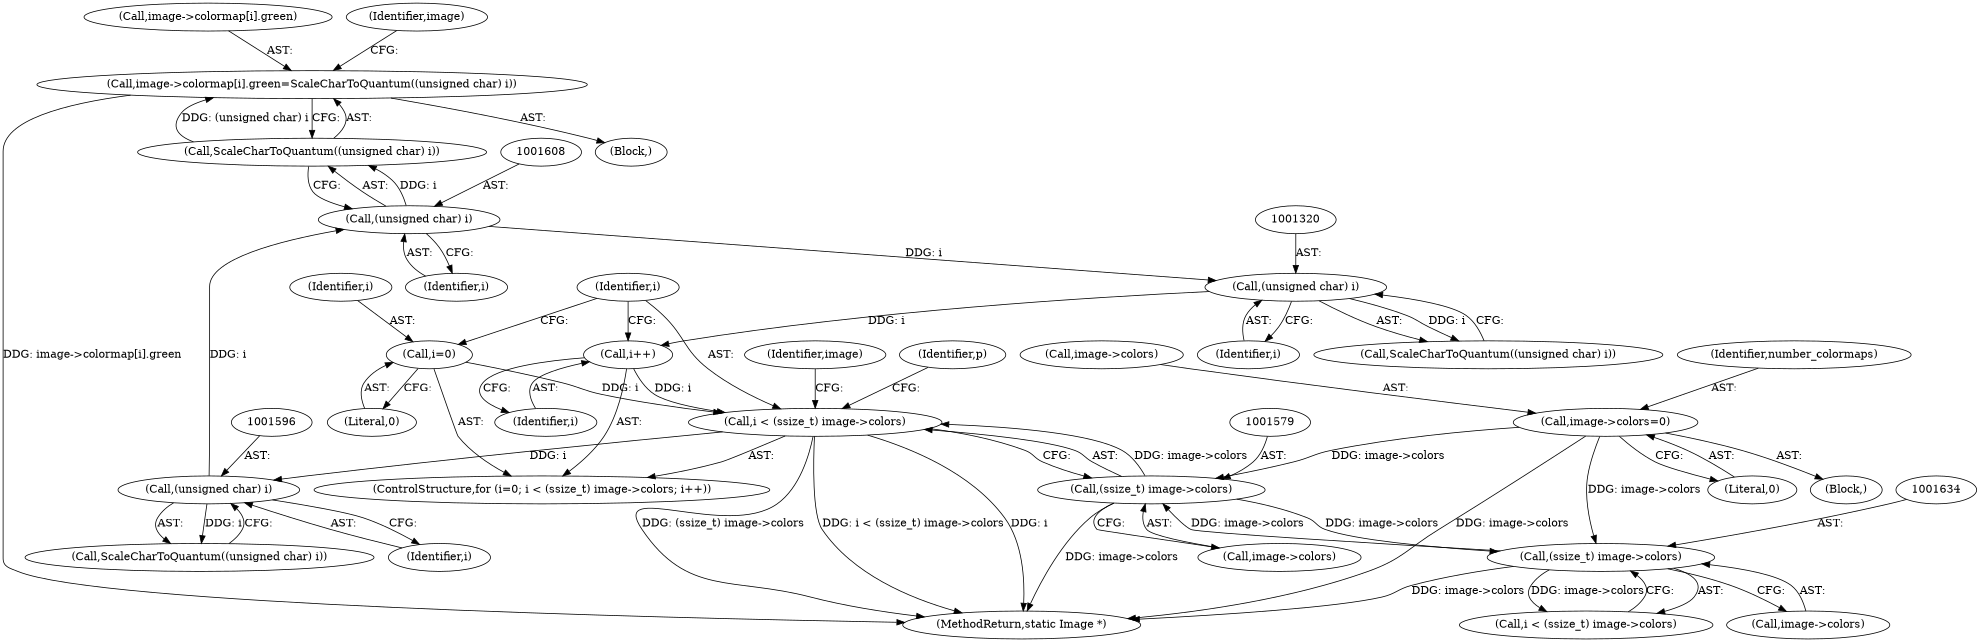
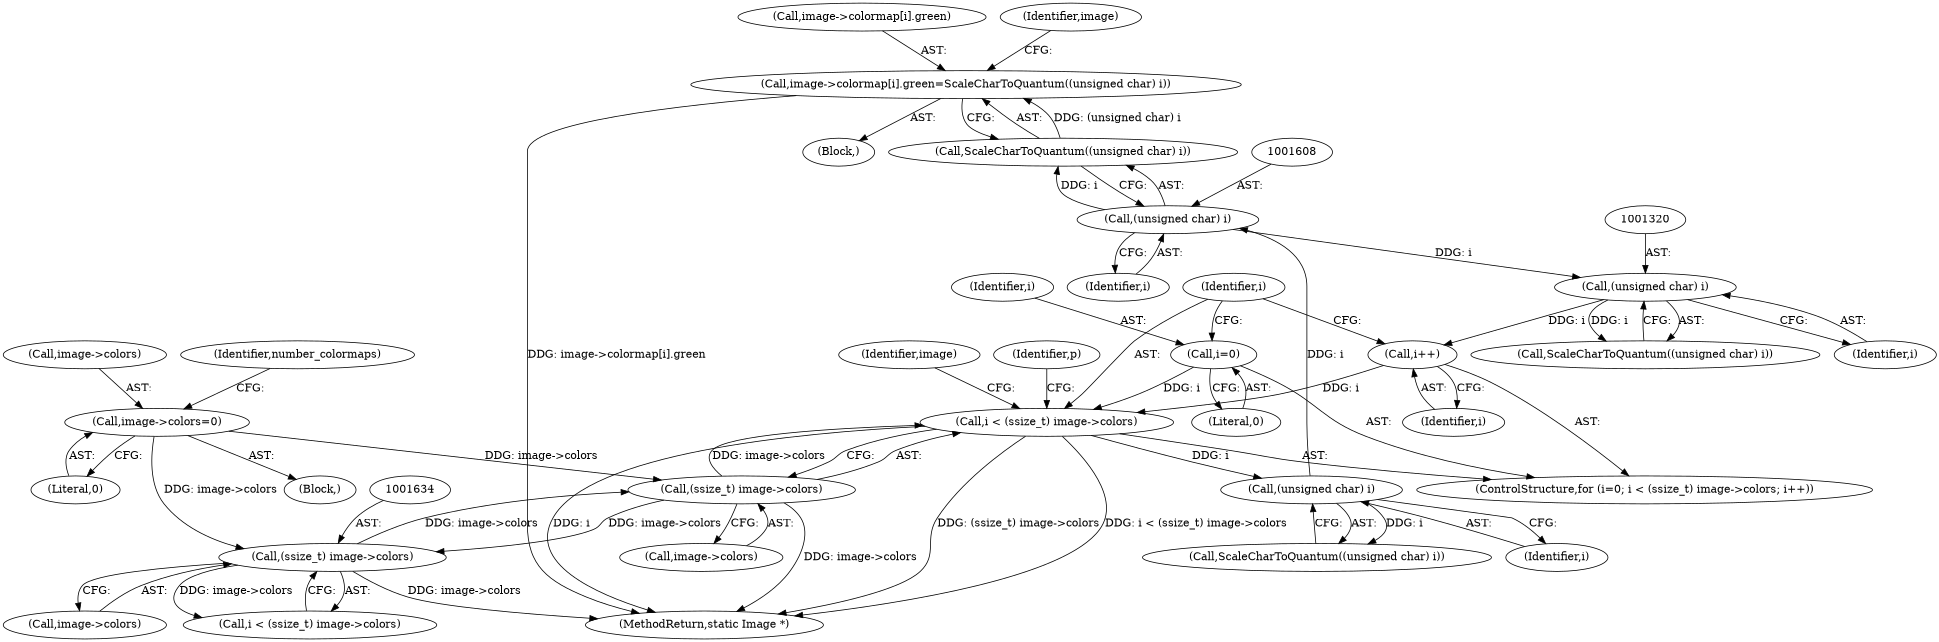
edge "(Identifier,number_colormaps)" -> "(Call,image->colors=0)": label "AST: " -> "CFG: "
node "1001596": removed
node "1001579": removed
edge "(Call,image->colors=0)" -> "(MethodReturn,static Image *)": removed, label "DDG: image->colors"
